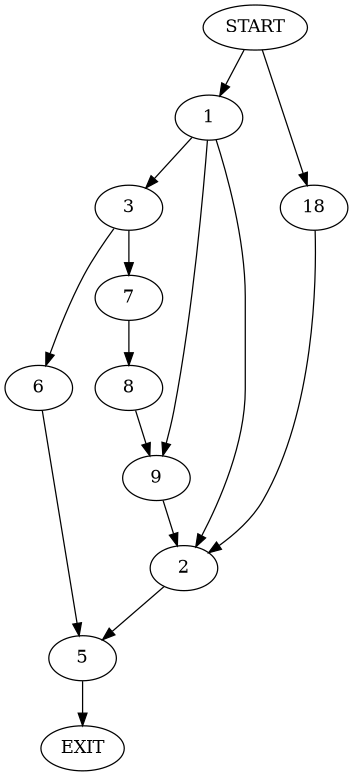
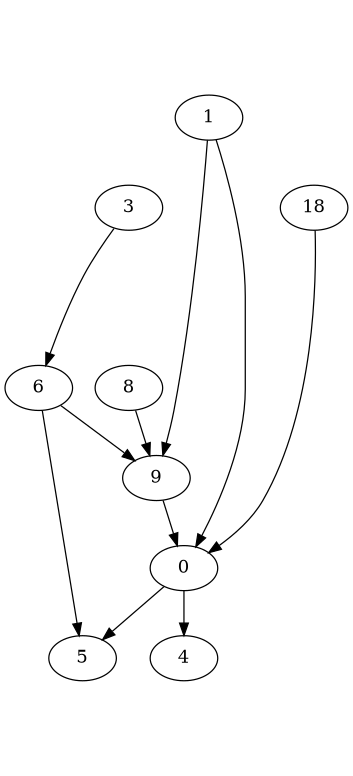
node "START": removed
edge "1" -> "3": removed
node "7": removed
edge "6" -> "9": added
node "2": label "2" -> "0"
node "4": added
node "EXIT": removed
